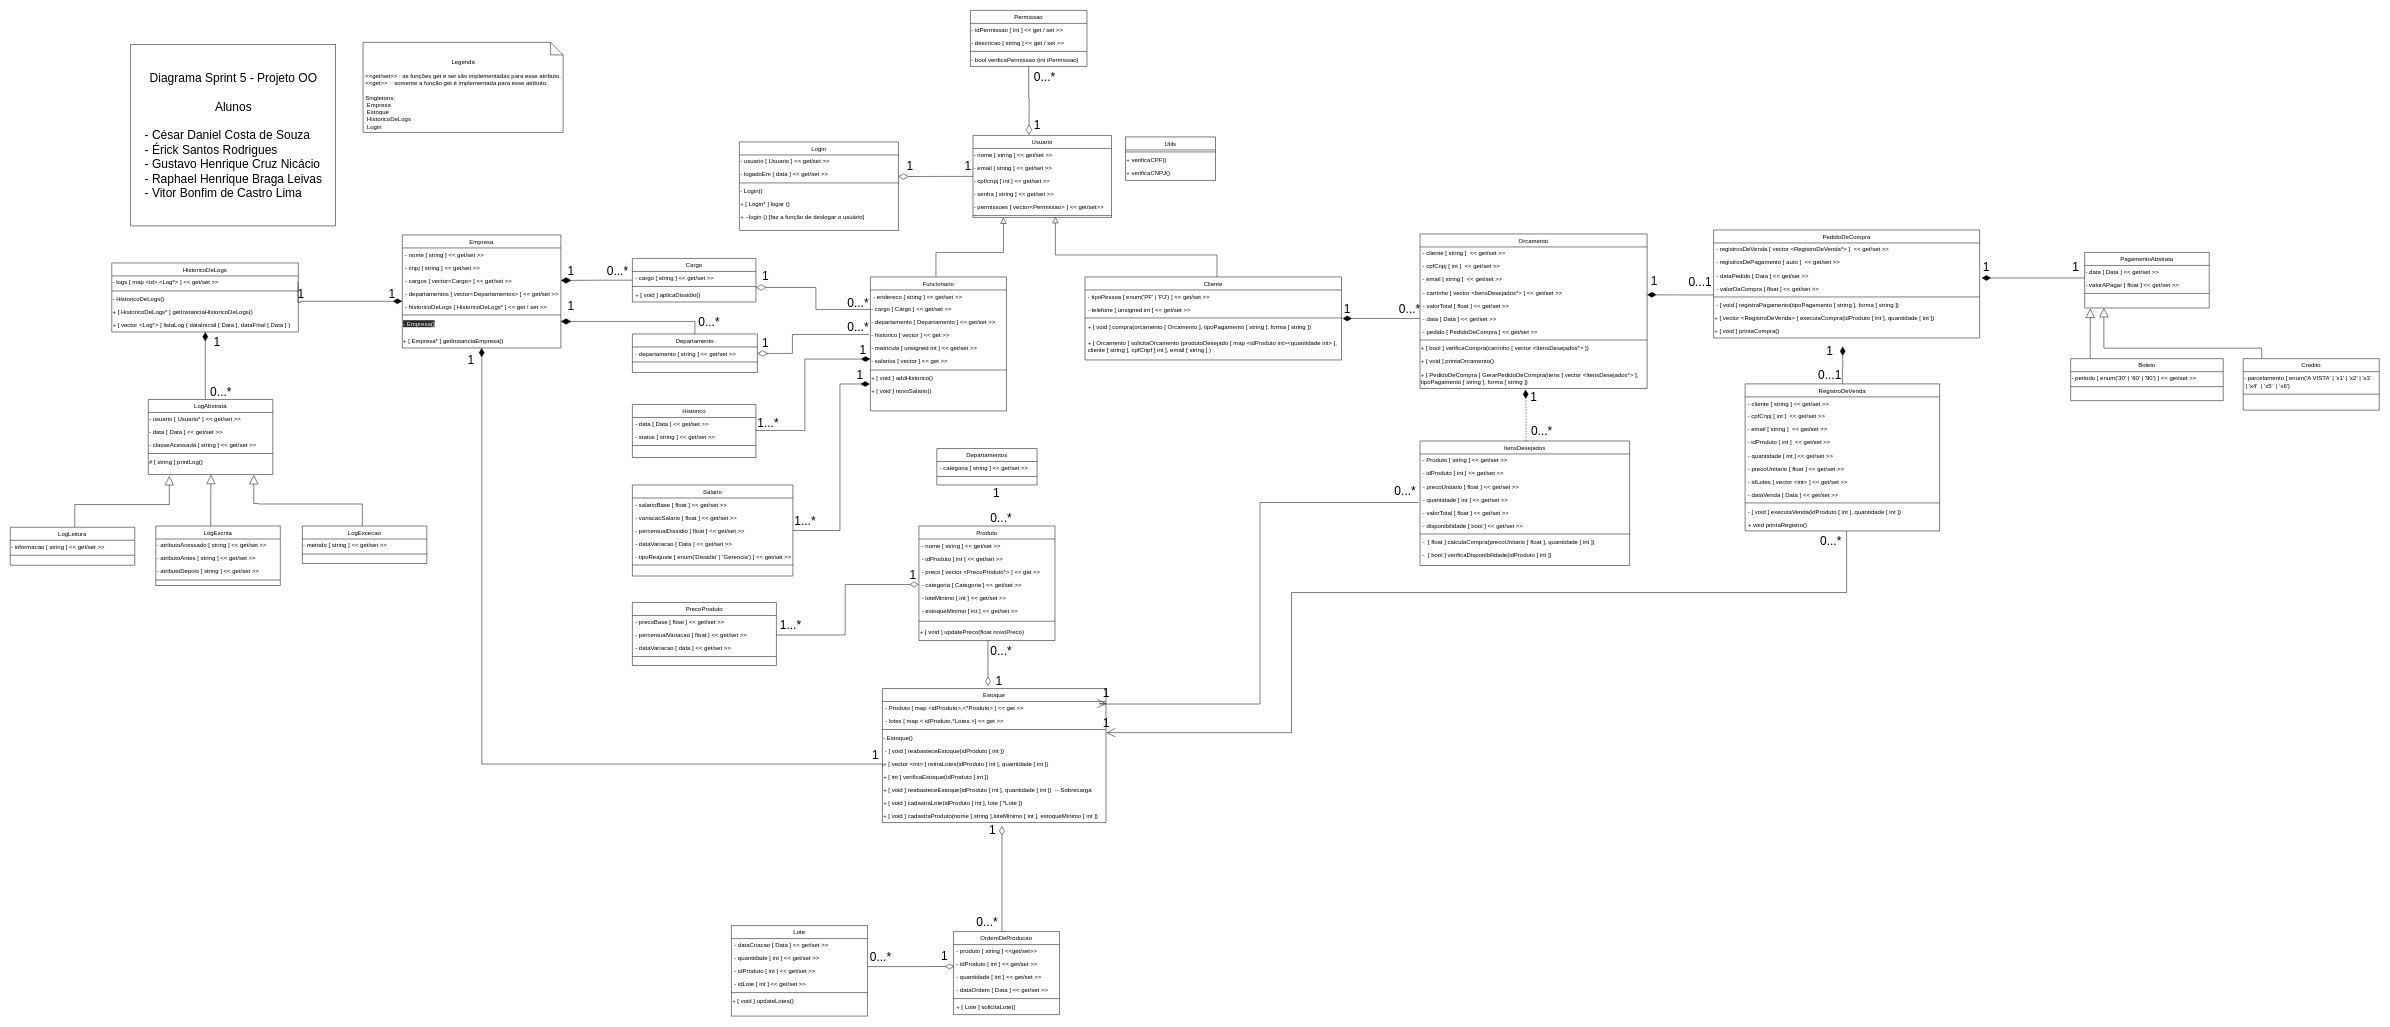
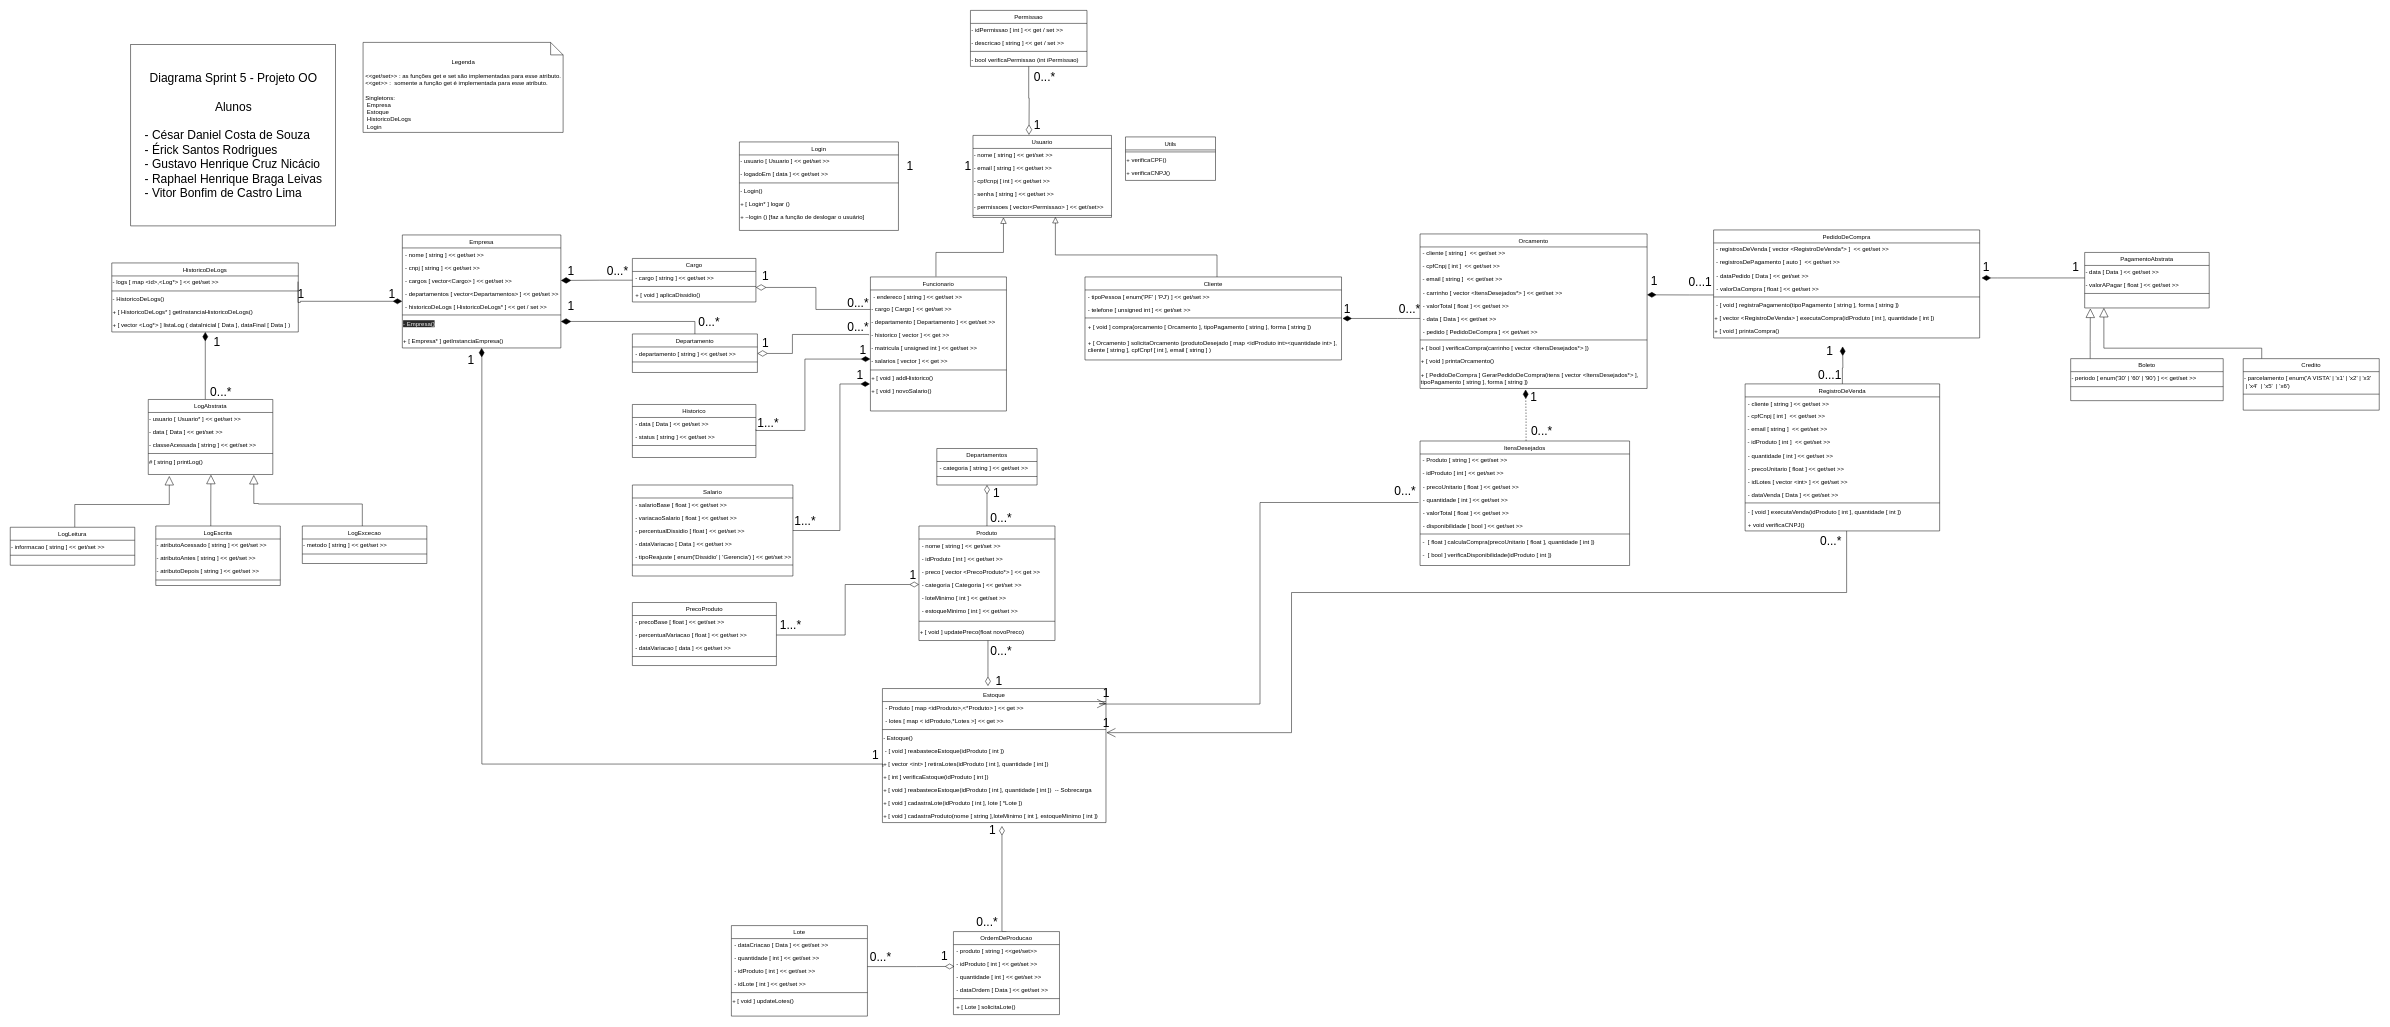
edge "Usuario" -> "- logadoEm [ data ] << get/set >>": removed
edge "Produto" -> "Departamentos": added
node "+ void printaRegistro()": label "+ void printaRegistro()" -> "+ void verificaCNPJ()"
